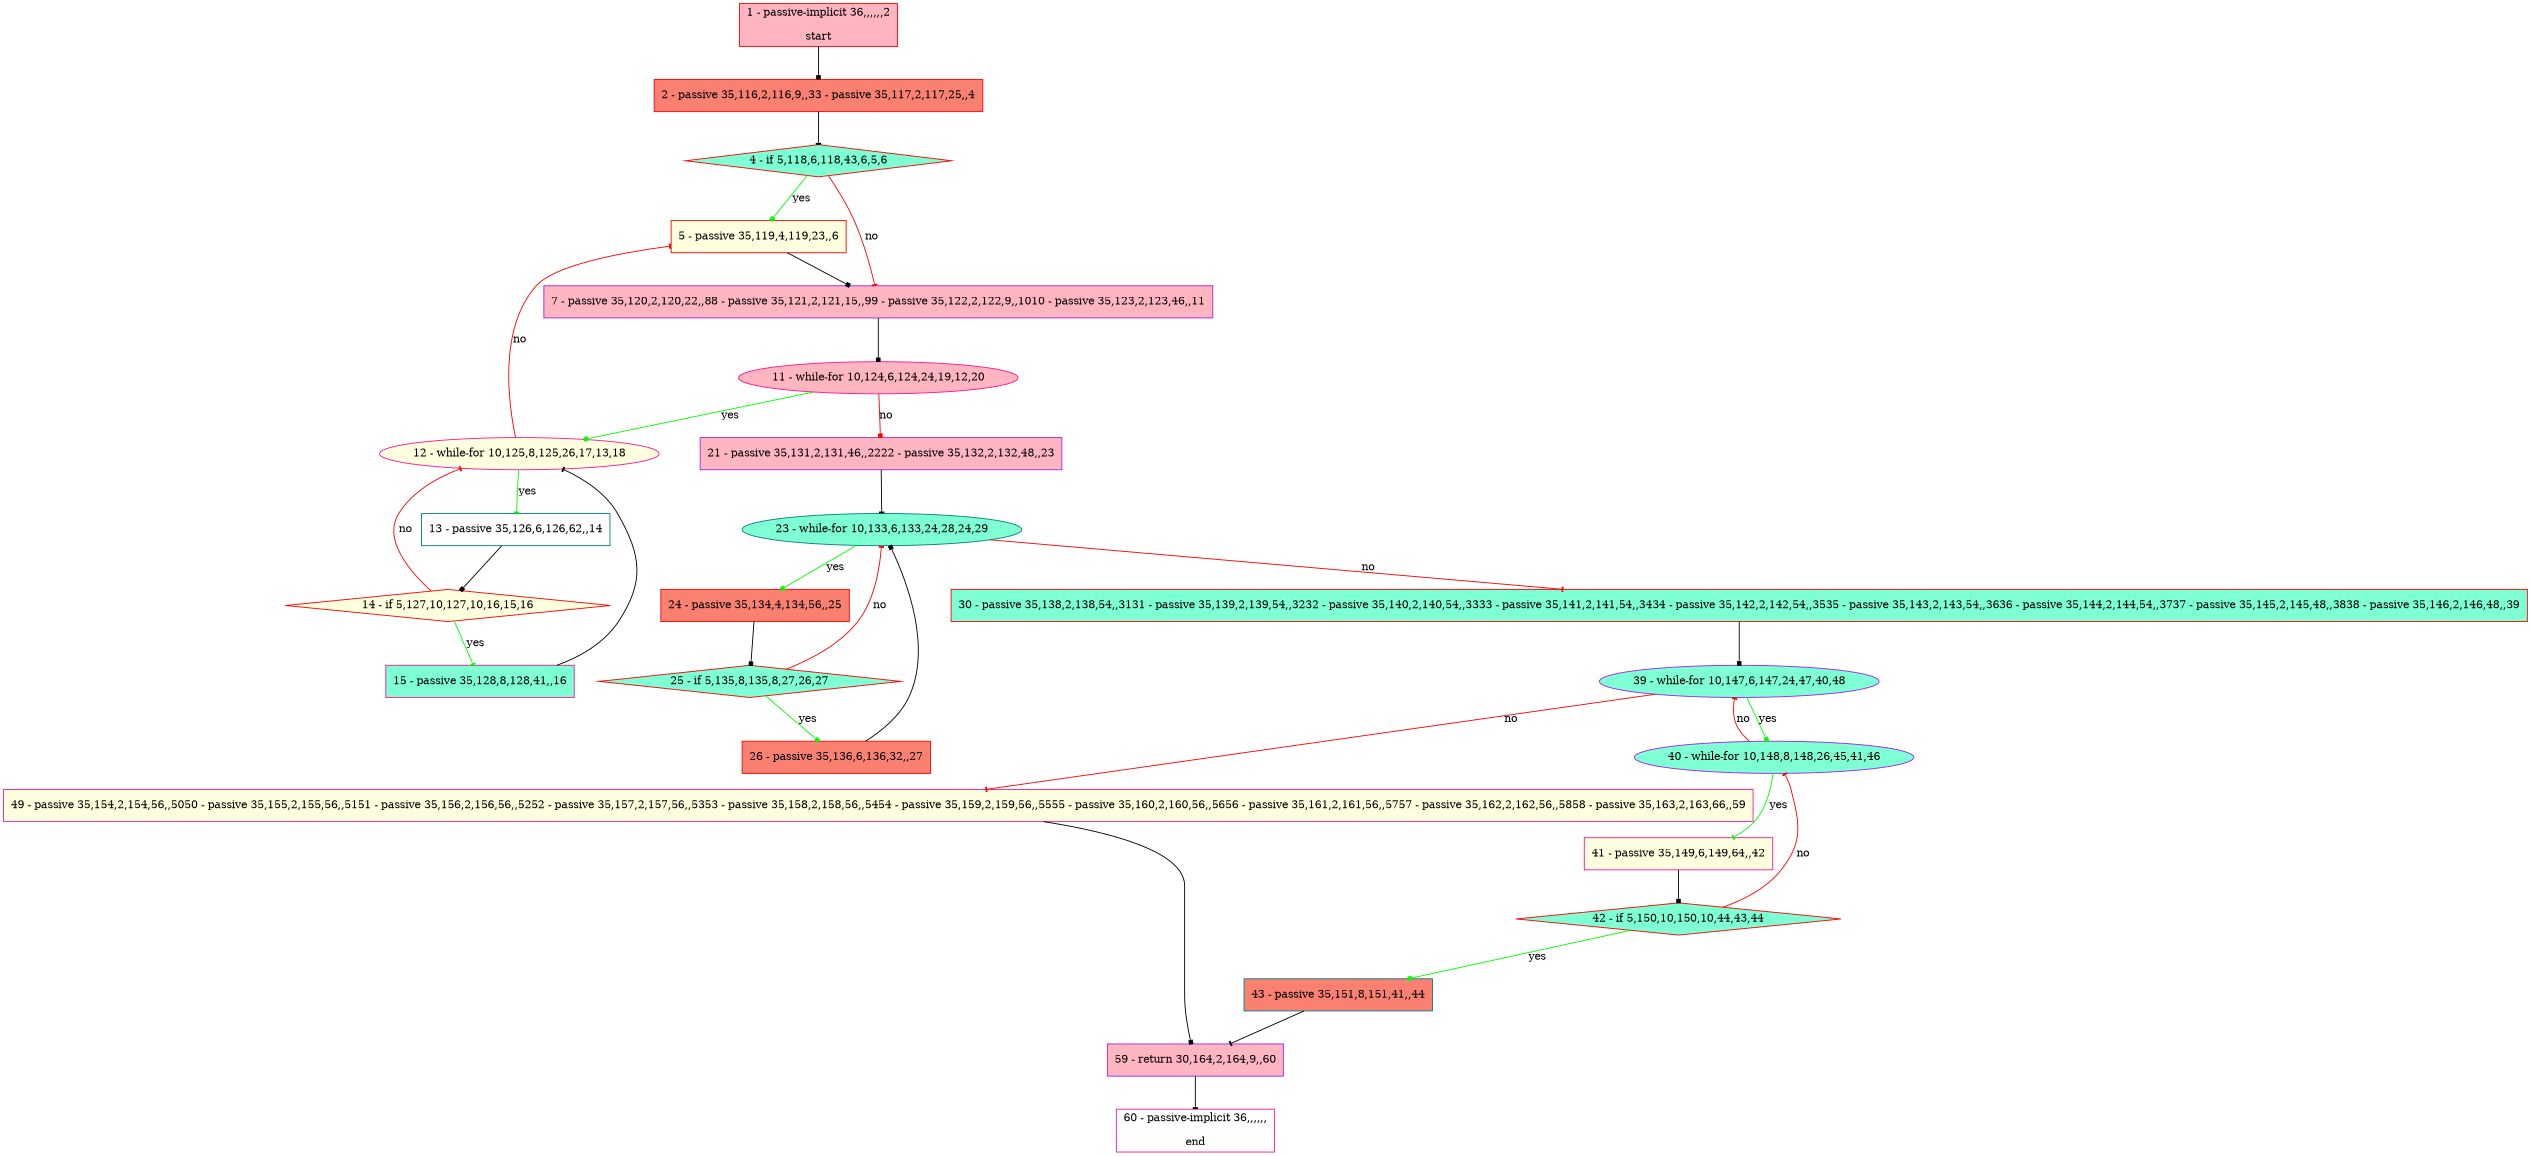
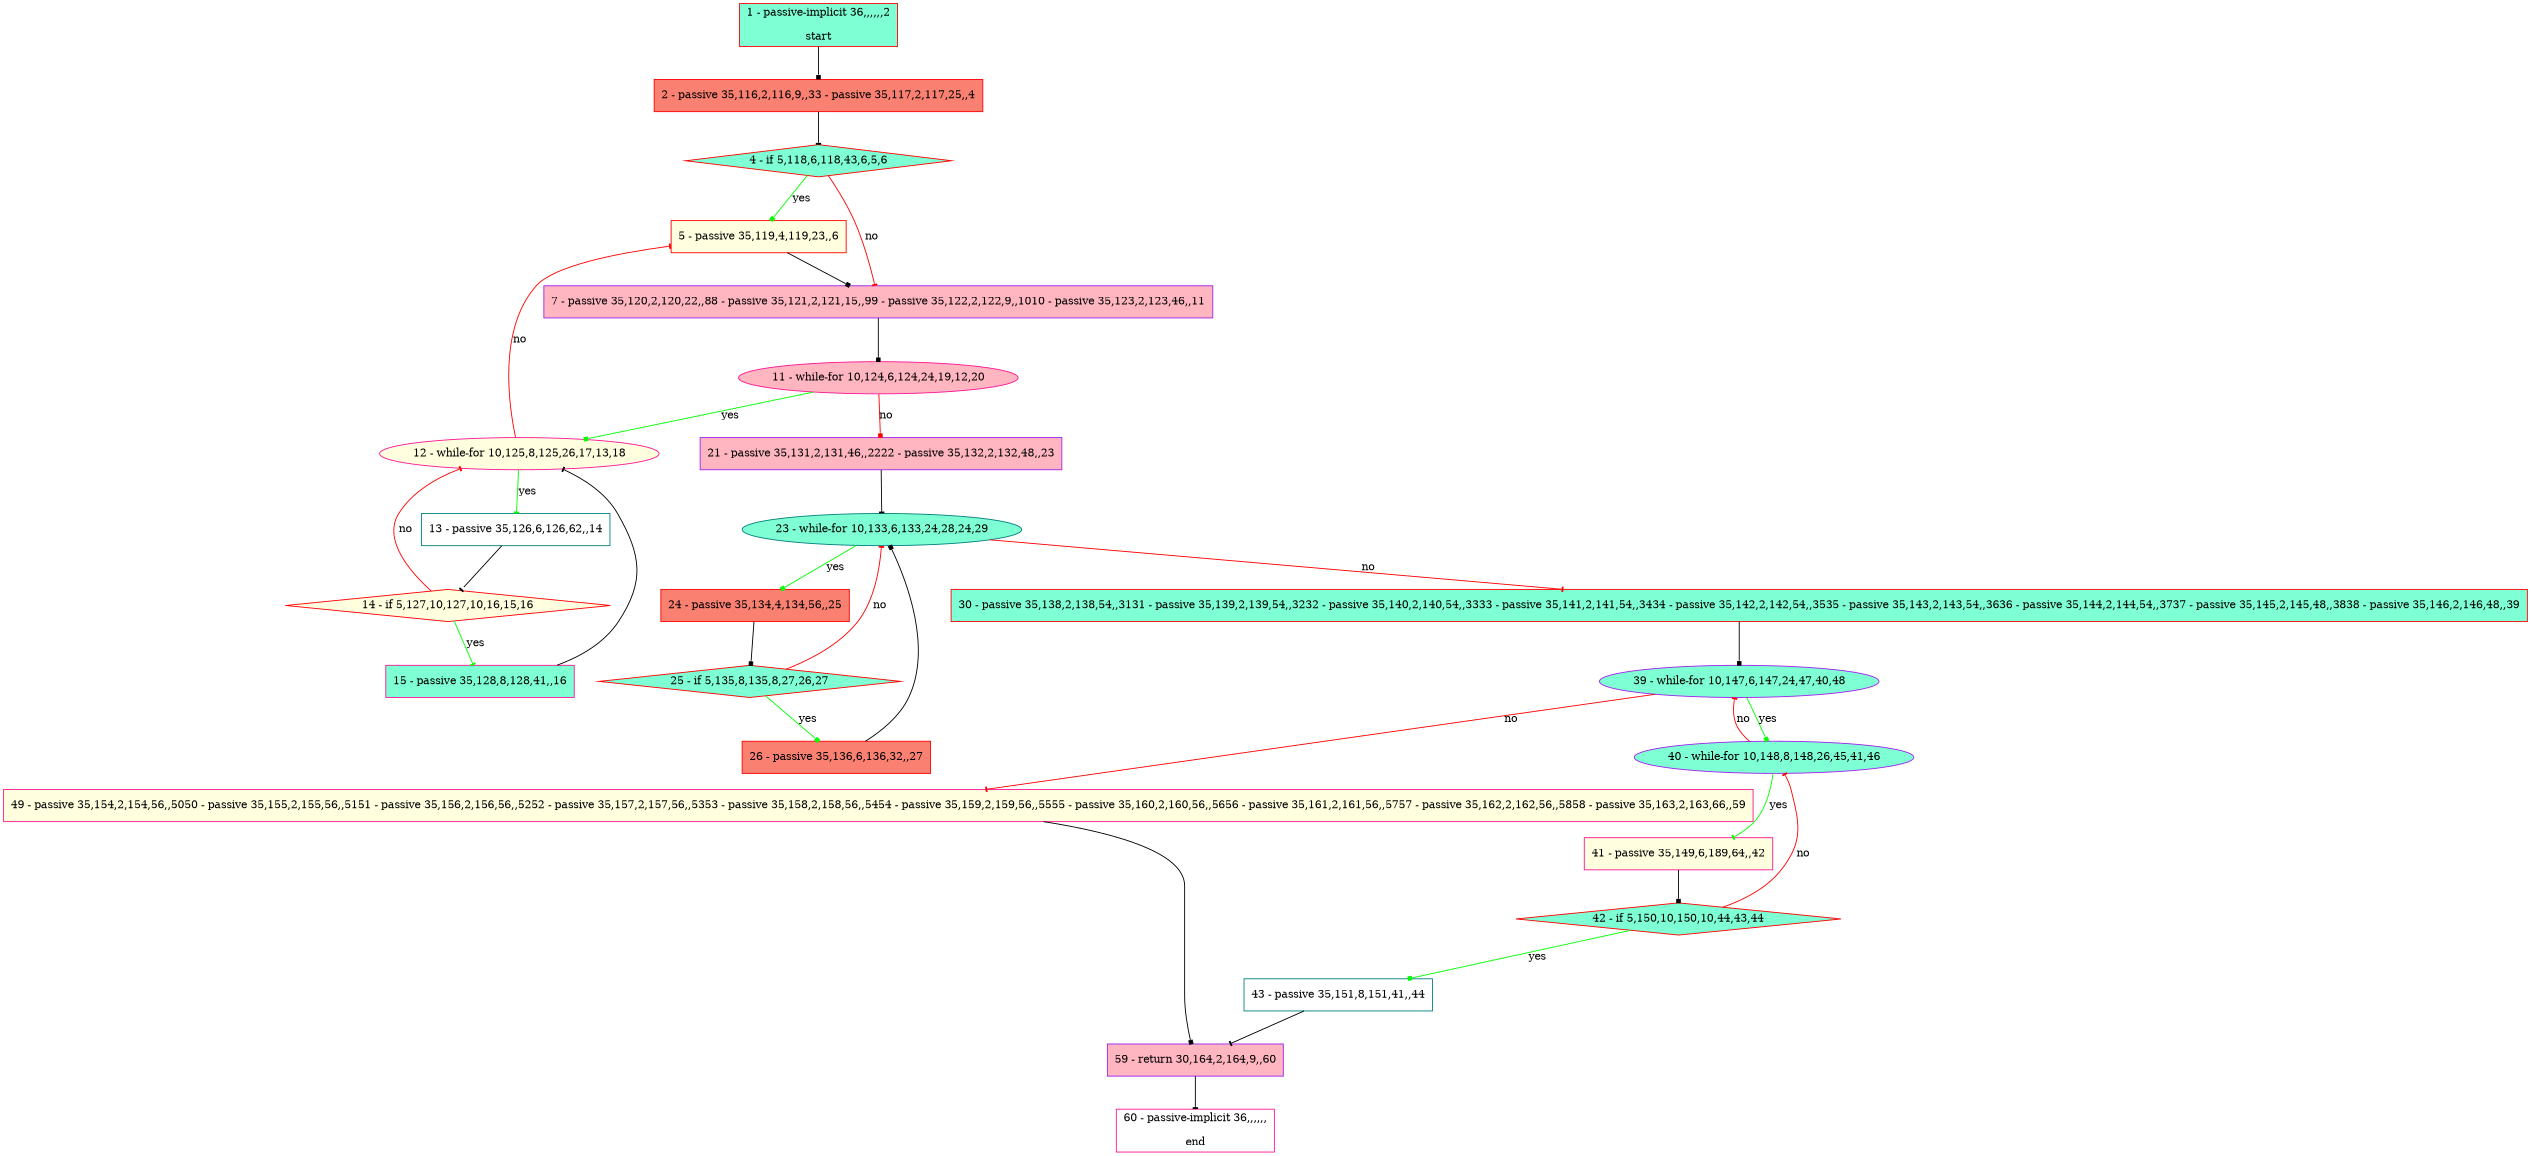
node "1 - passive-implicit 36,,,,,,2 start": fillcolor lightpink -> aquamarine
edge "13 - passive 35,126,6,126,62,,14" -> "14 - if 5,127,10,127,10,16,15,16": arrowhead box -> tee
node "41 - passive 35,149,6,149,64,,42": label "41 - passive 35,149,6,149,64,,42" -> "41 - passive 35,149,6,189,64,,42"
node "43 - passive 35,151,8,151,41,,44": fillcolor salmon -> white
